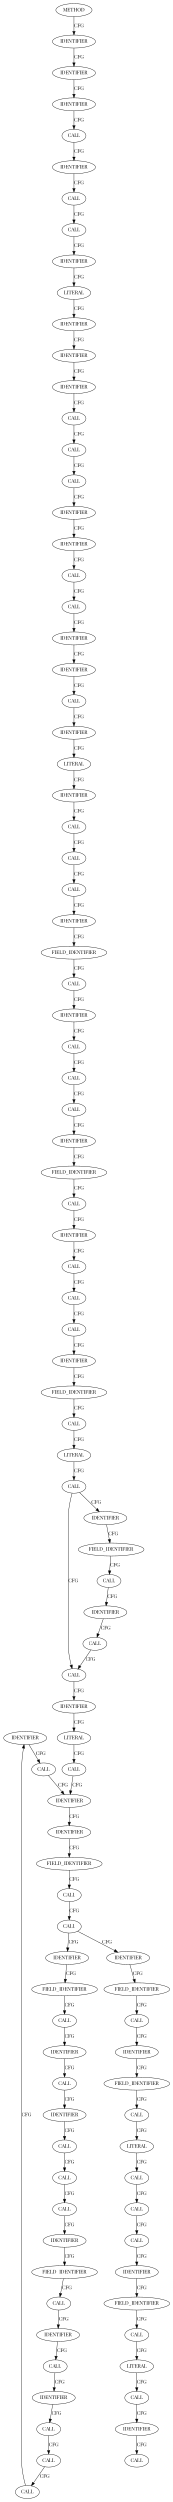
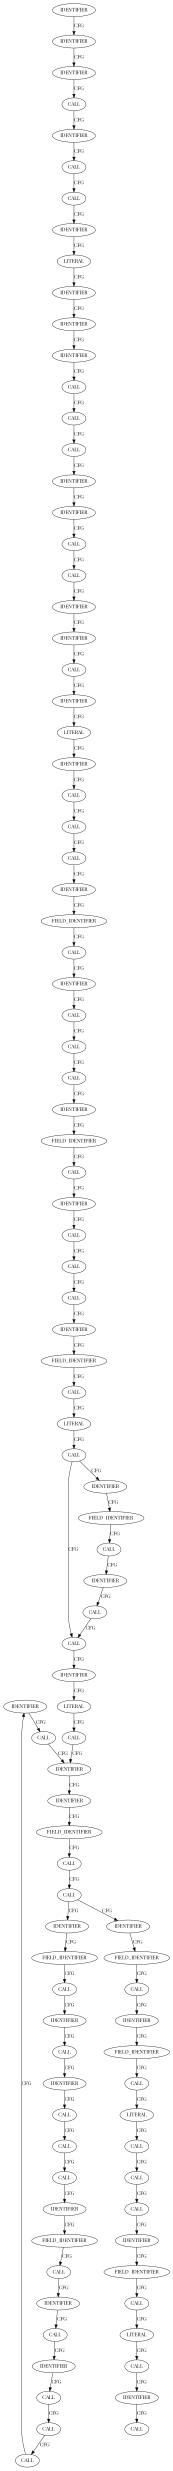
node "METHOD": removed
